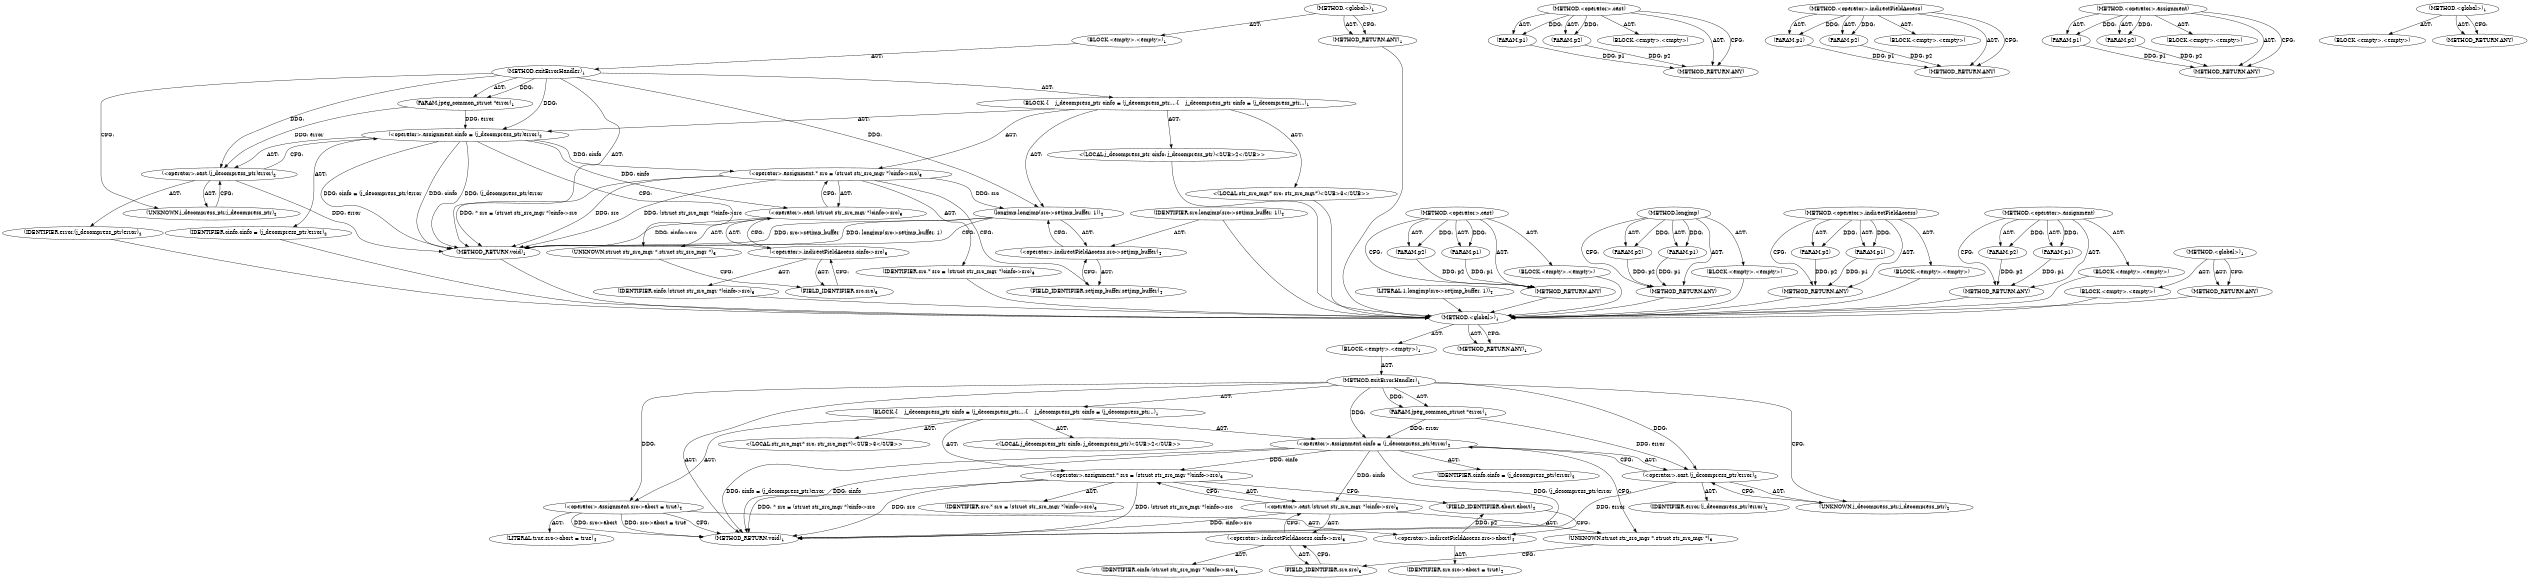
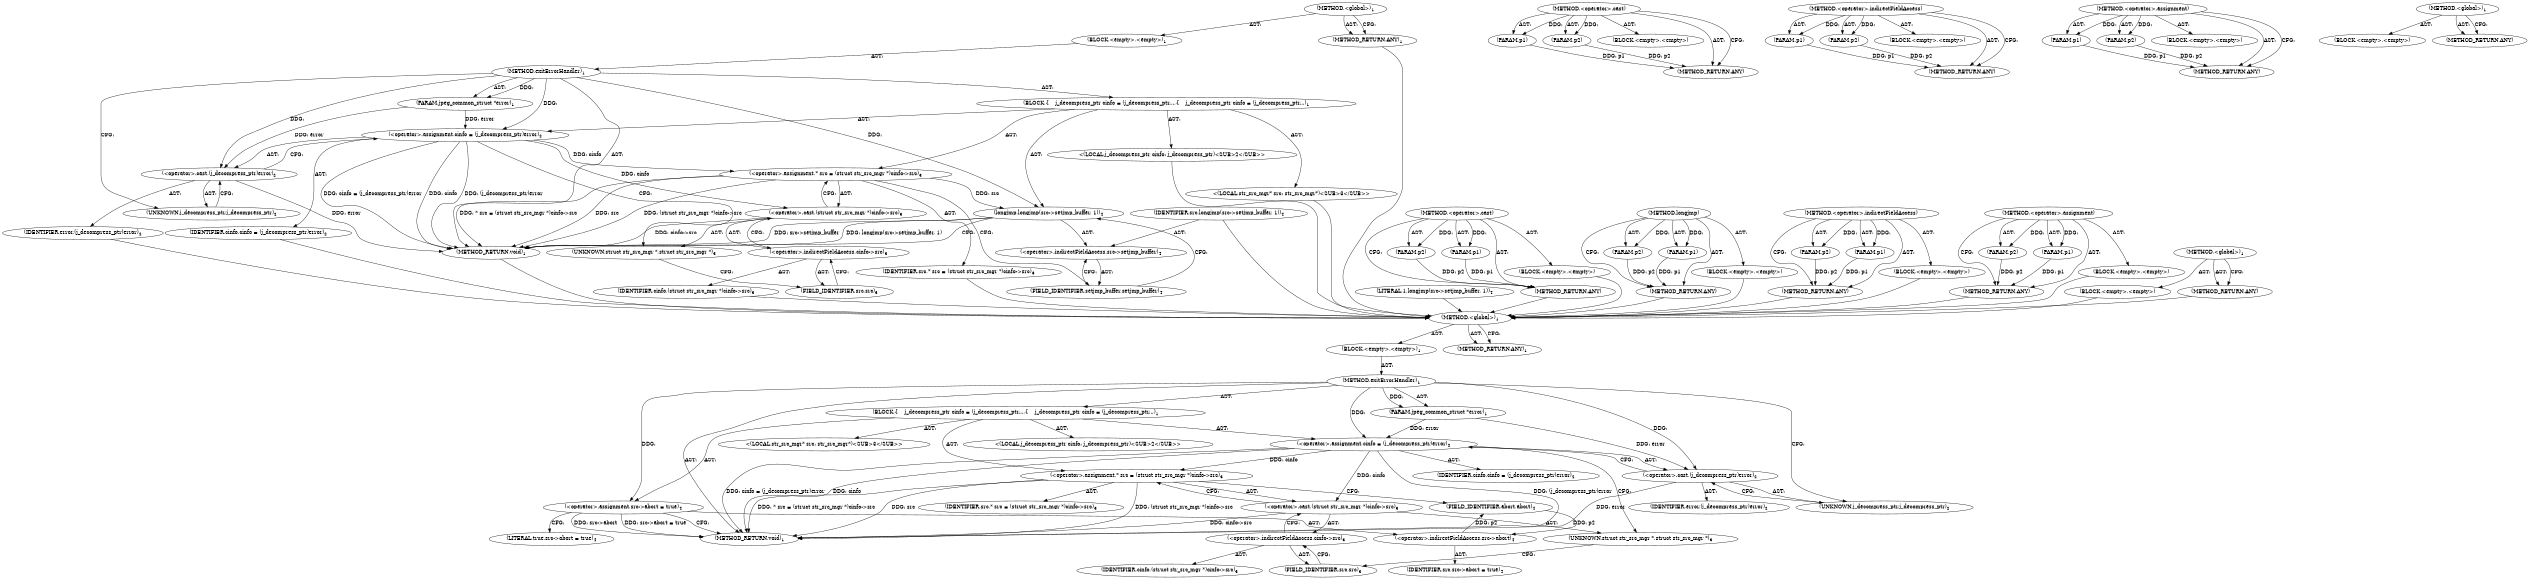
edge "(<operator>.indirectFieldAccess,src->setjmp_buffer)" -> "(longjmp,longjmp(src->setjmp_buffer, 1))": now "(FIELD_IDENTIFIER,setjmp_buffer,setjmp_buffer)" -> "(longjmp,longjmp(src->setjmp_buffer, 1))"
edge "(<operator>.assignment,src->abort = true)" -> "(LITERAL,true,src->abort = true)": label "AST: " -> "CFG: "
edge "(FIELD_IDENTIFIER,abort,abort)" -> "(<operator>.indirectFieldAccess,src->abort)": label "CFG: " -> "DDG: p2"
